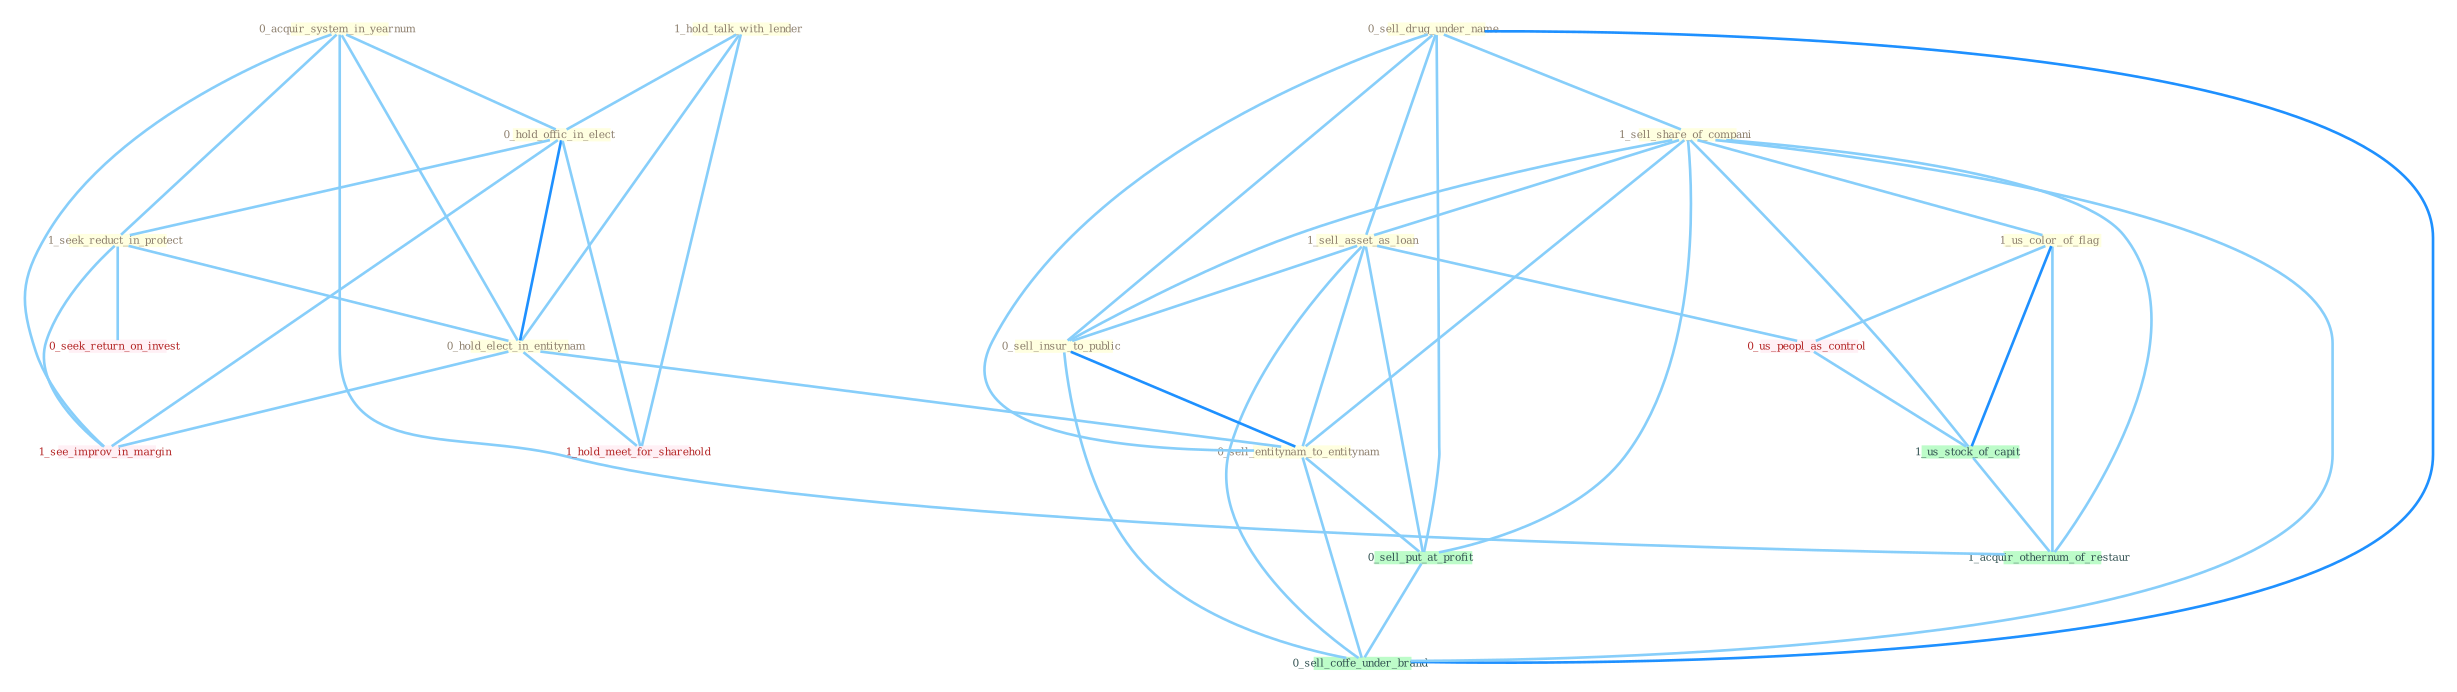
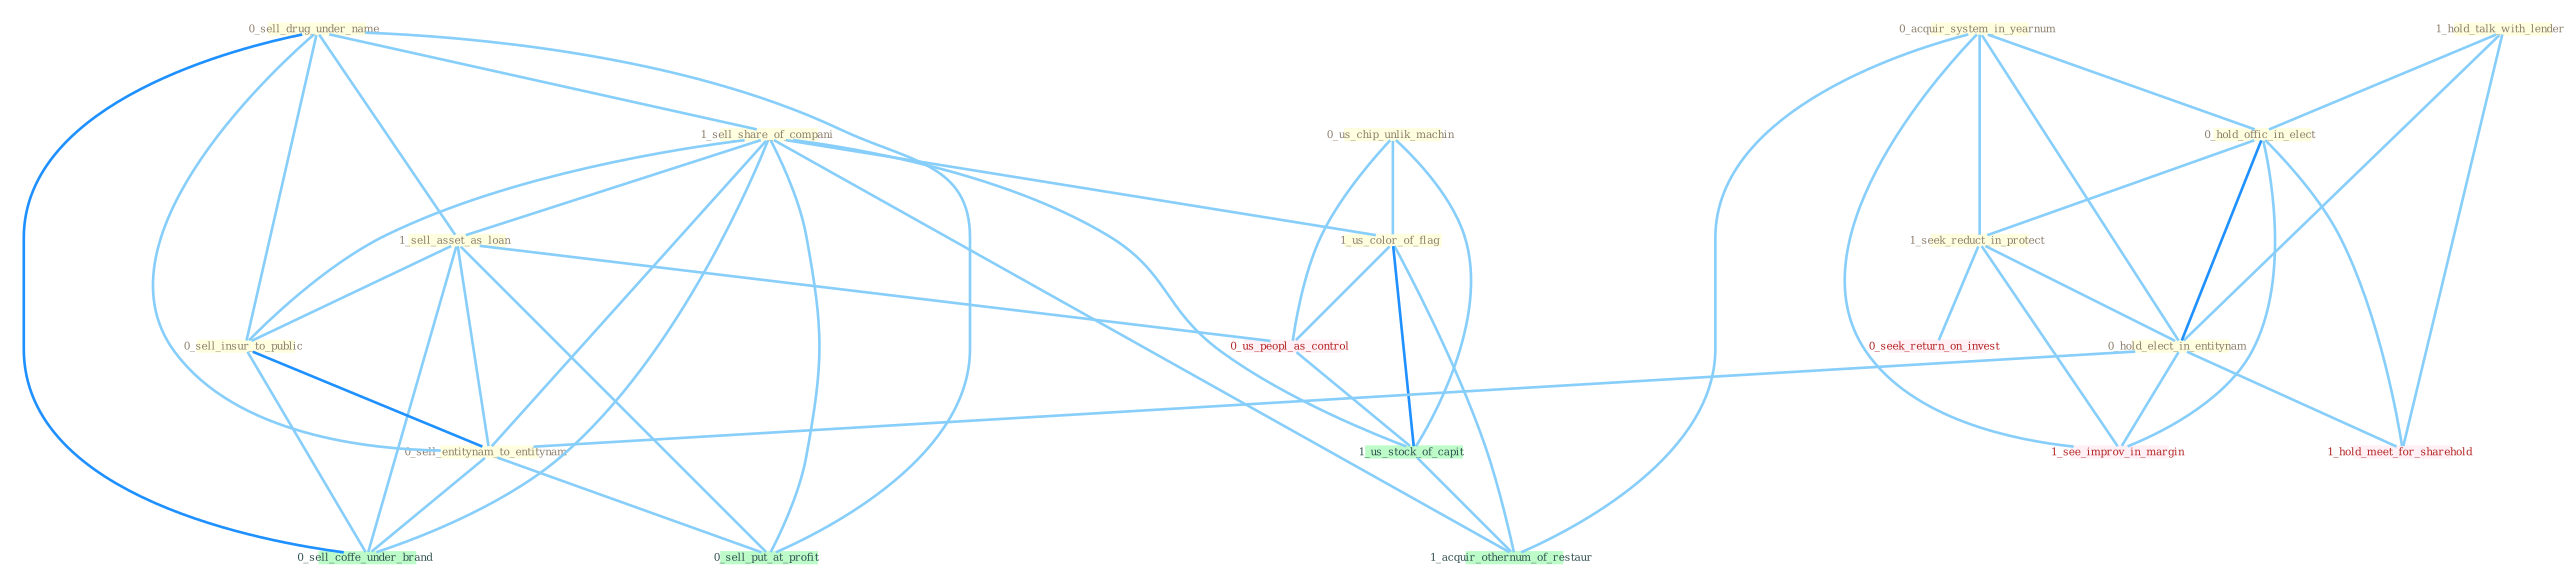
node "0_us_chip_unlik_machin": added
edge "0_sell_put_at_profit" -- "0_sell_coffe_under_brand": removed
